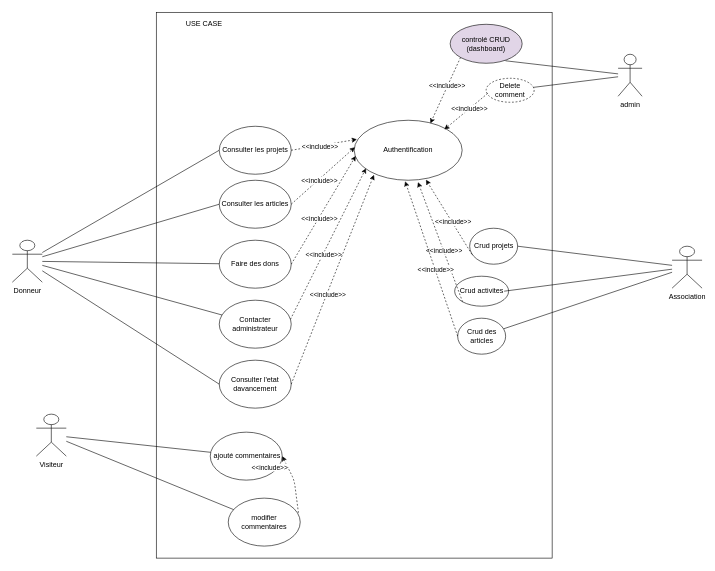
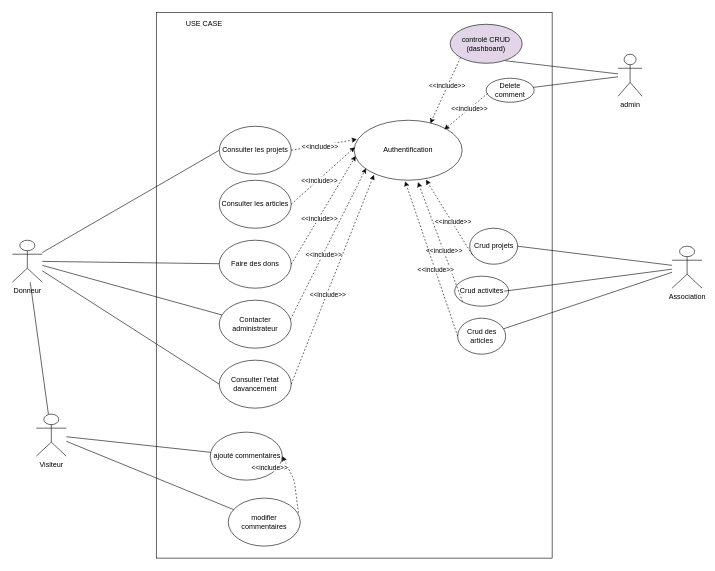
node "Delete comment": style dashed -> solid
edge "Consulter les articles" -- "Donneur": now "Visiteur" -- "Donneur"
